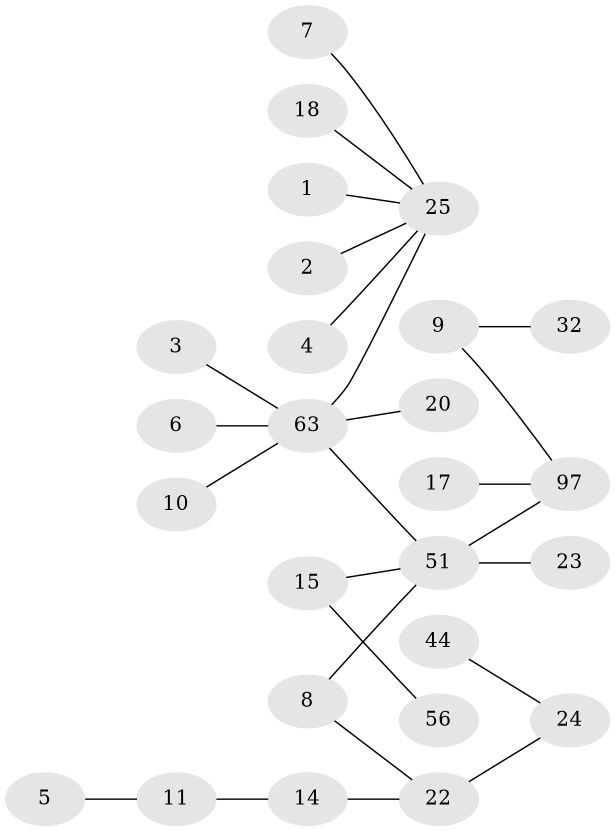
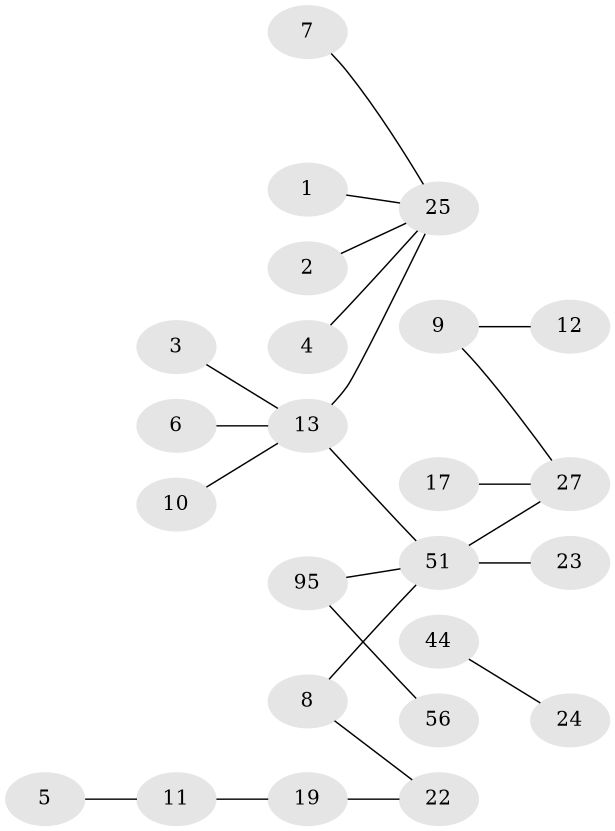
node "18": removed
node "32": label "32" -> "12"
node "20": removed
node "63": label "63" -> "13"
node "97": label "97" -> "27"
node "15": label "15" -> "95"
edge "24" -- "22": removed
node "14": label "14" -> "19"
